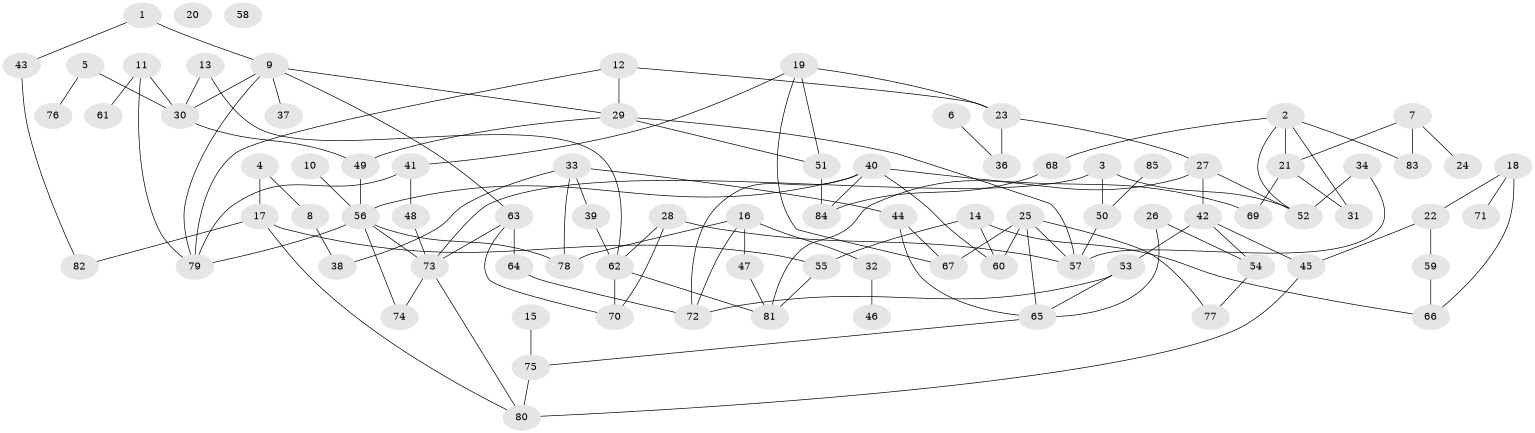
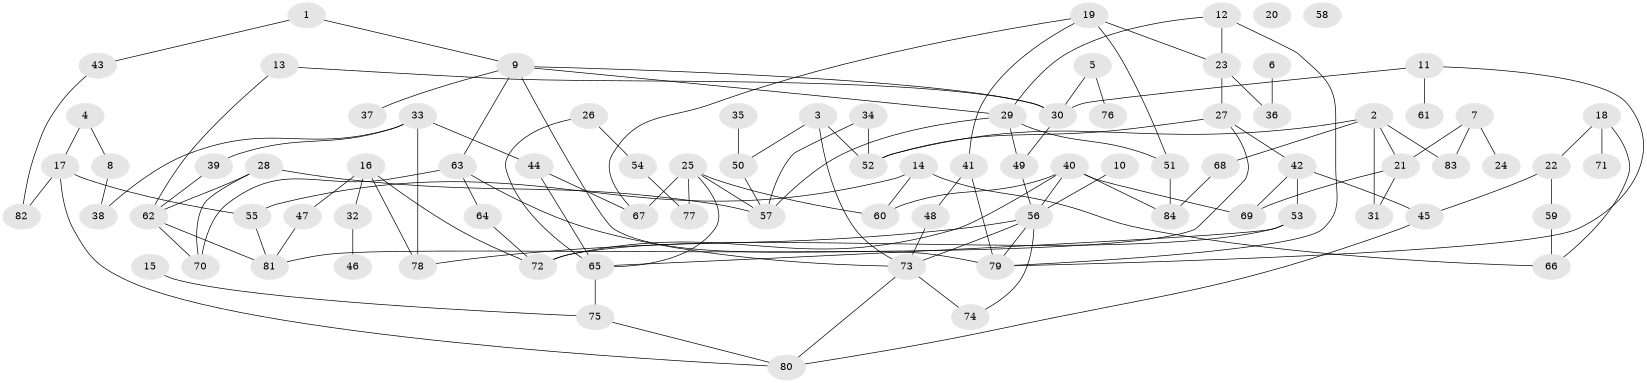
node "85": label "85" -> "35"
edge "42" -- "54": now "42" -- "69"
